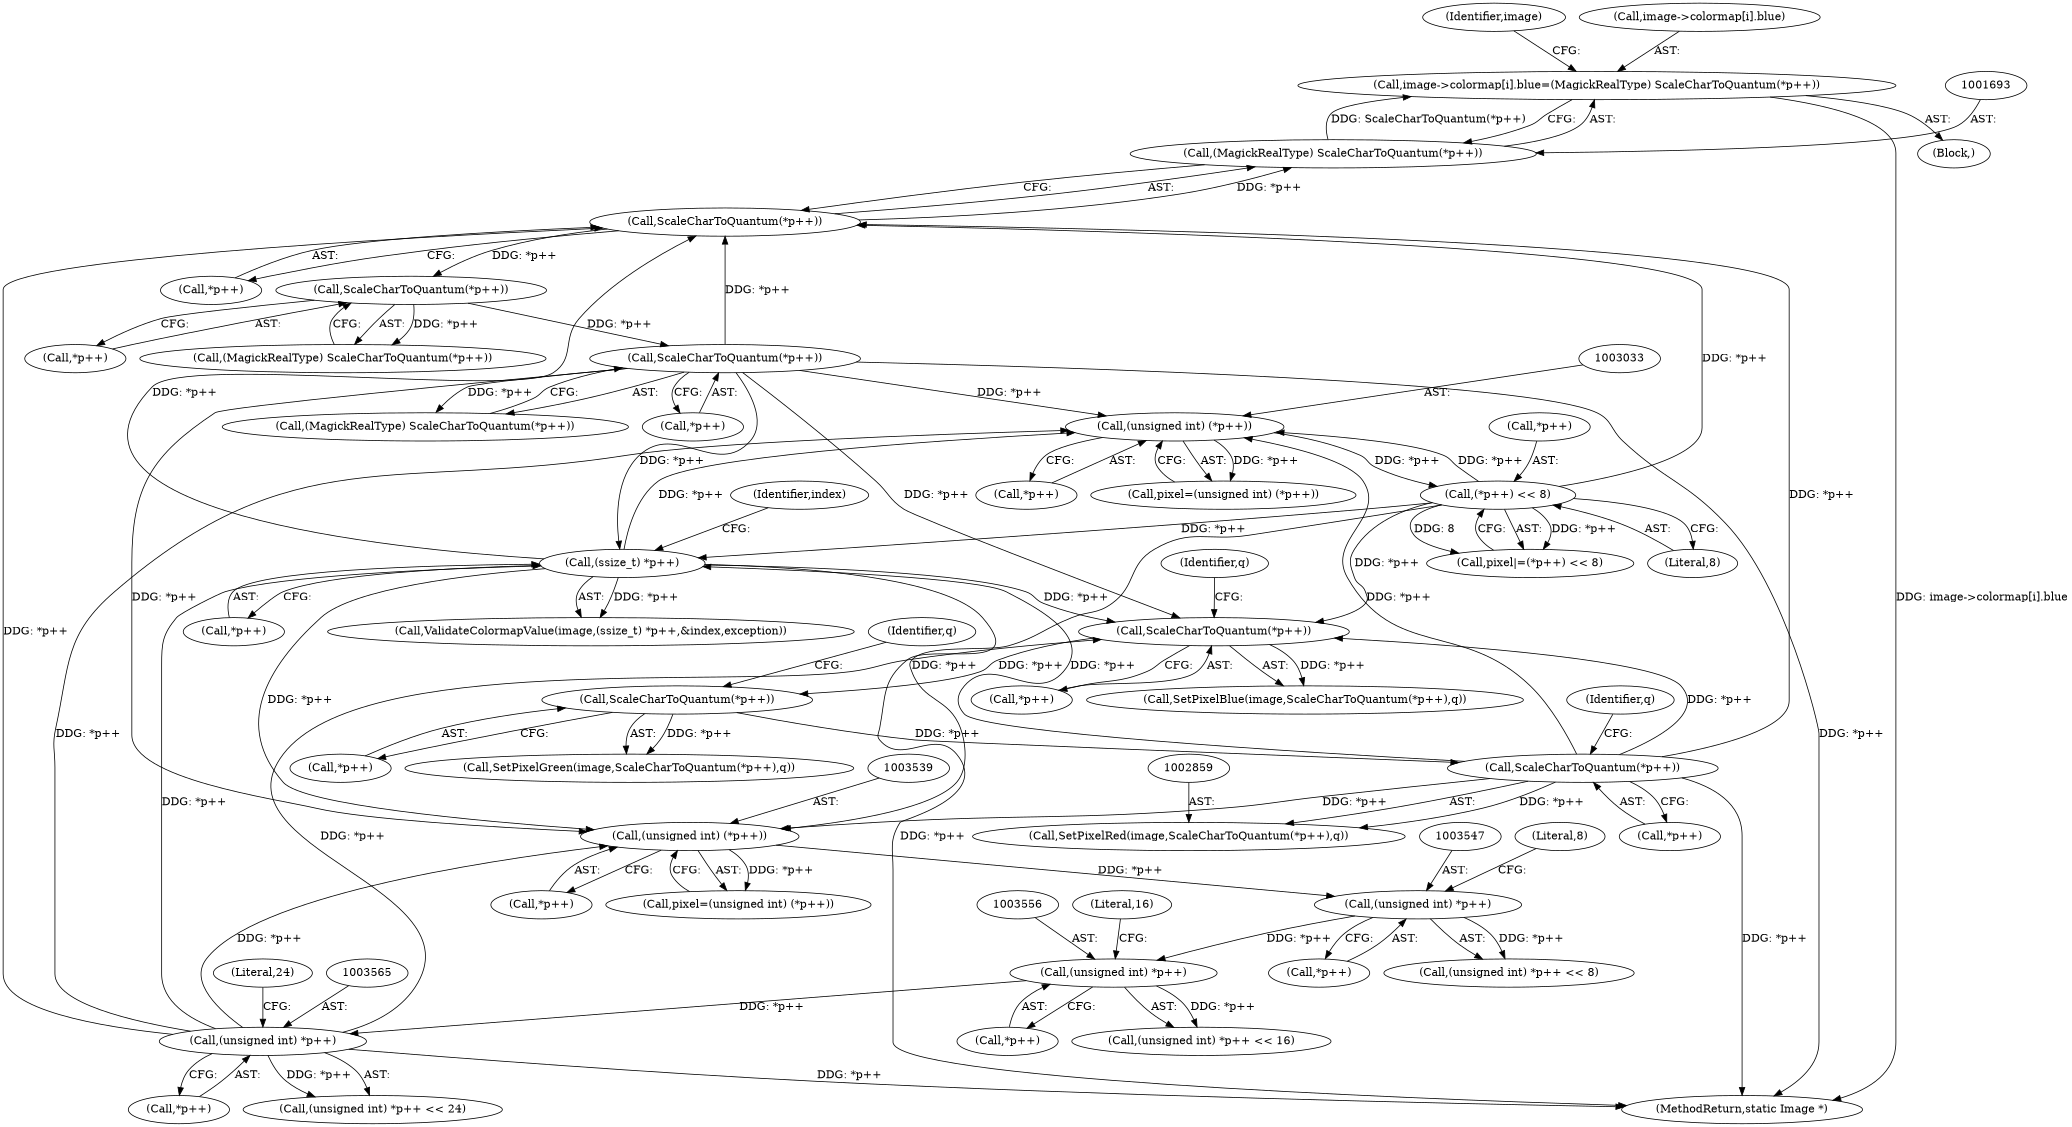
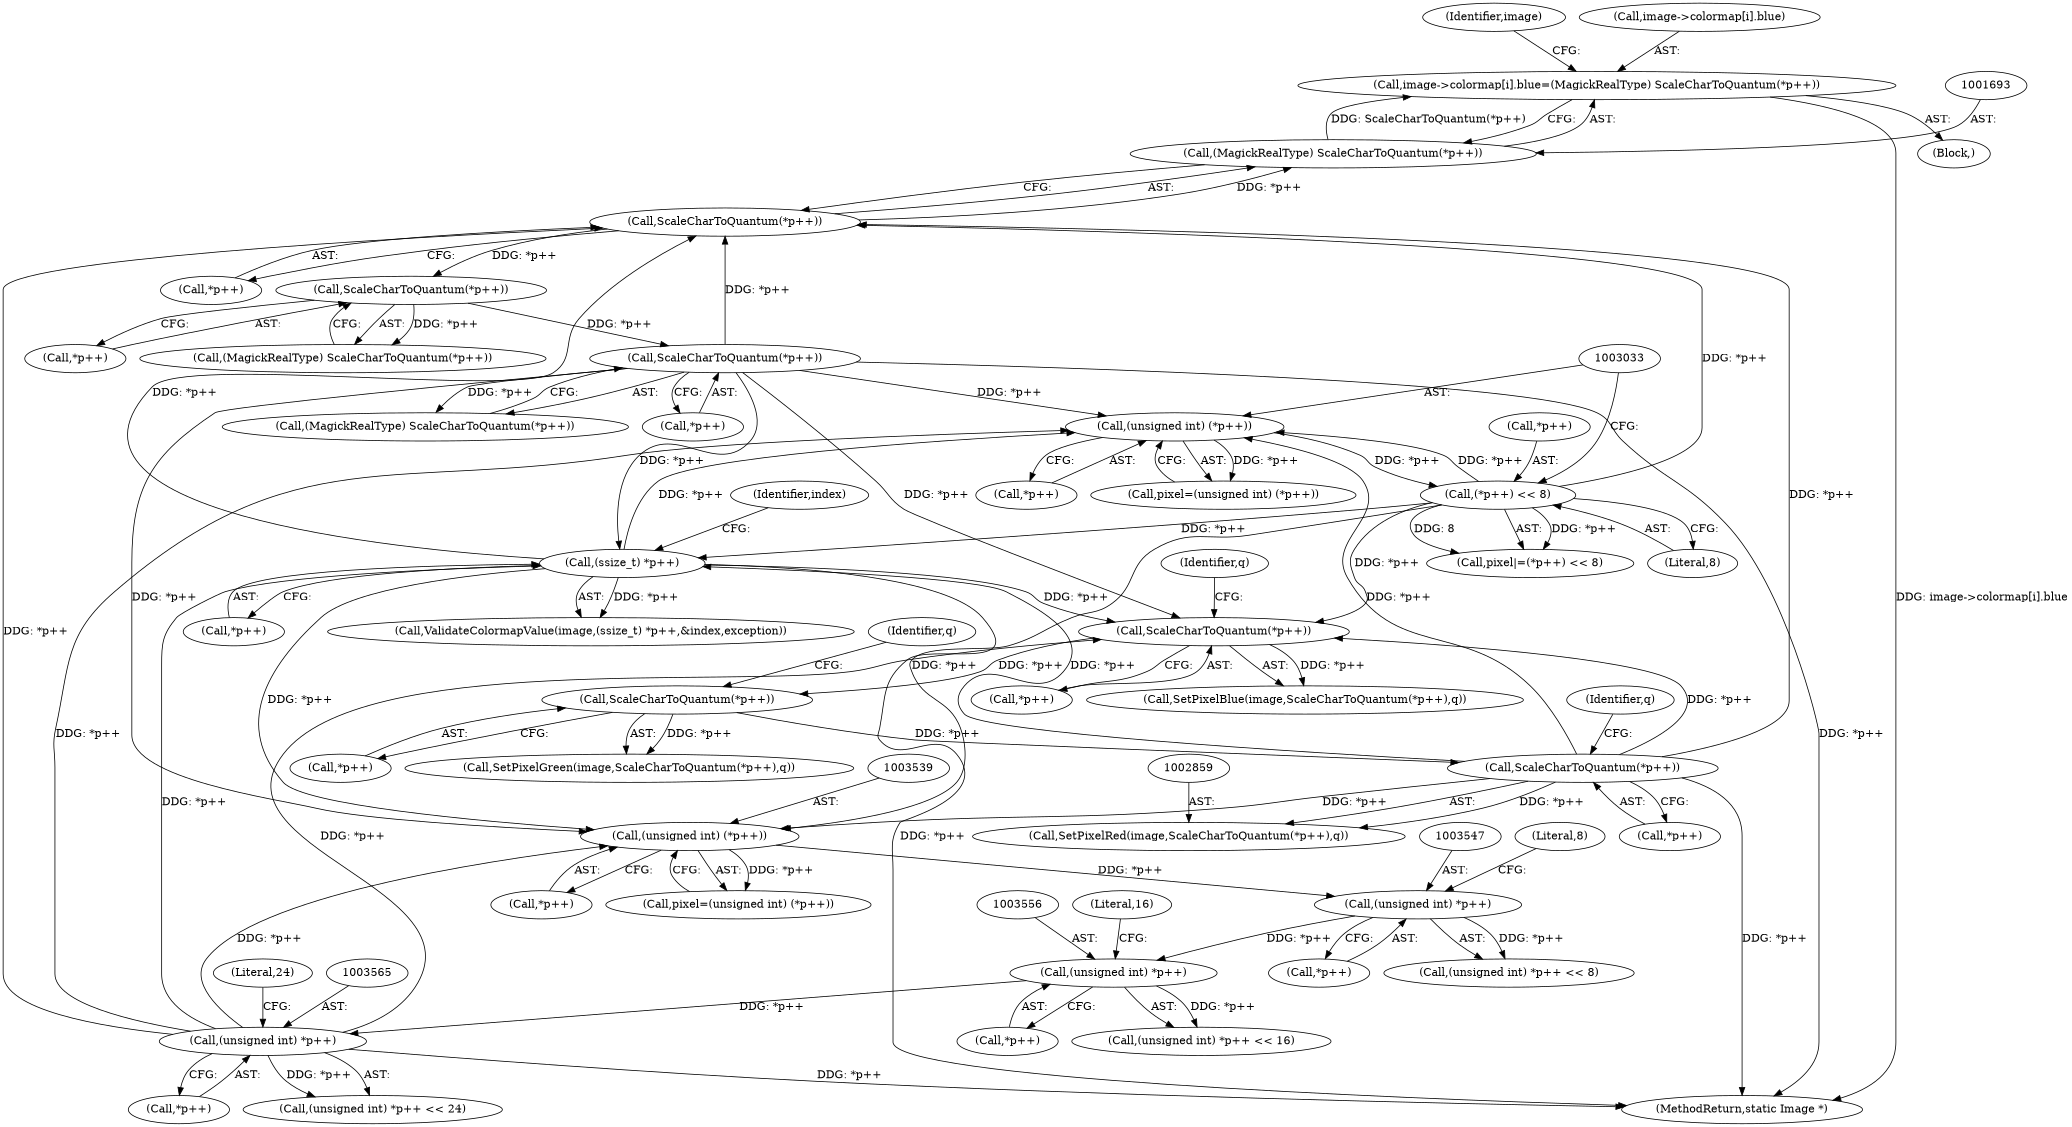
edge "(Call,pixel|=(*p++) << 8)" -> "(Call,(*p++) << 8)": now "1003033" -> "(Call,(*p++) << 8)"
